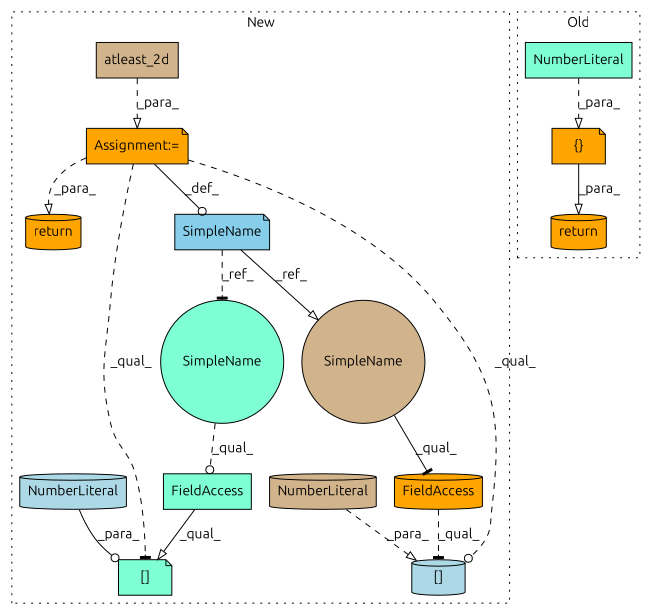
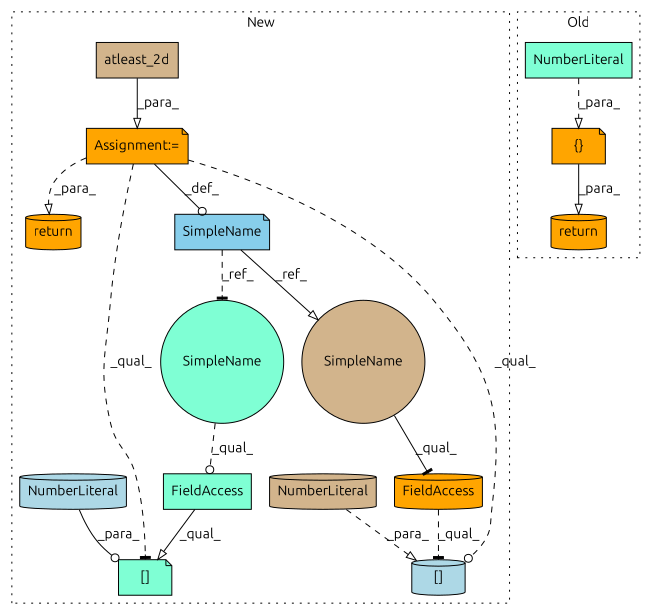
edge "atleast_2d" -> "Assignment:=": style dashed -> solid
